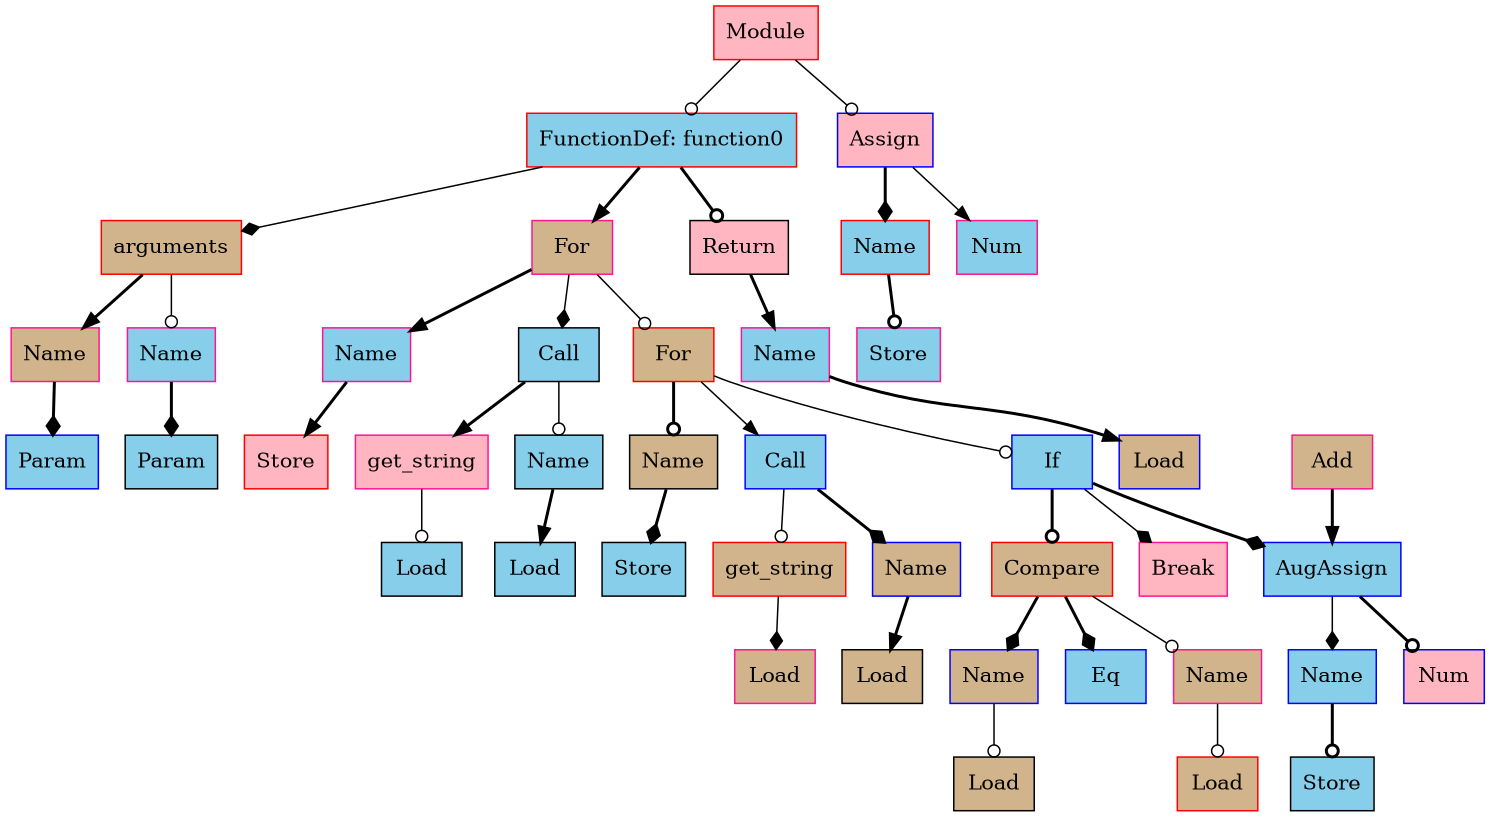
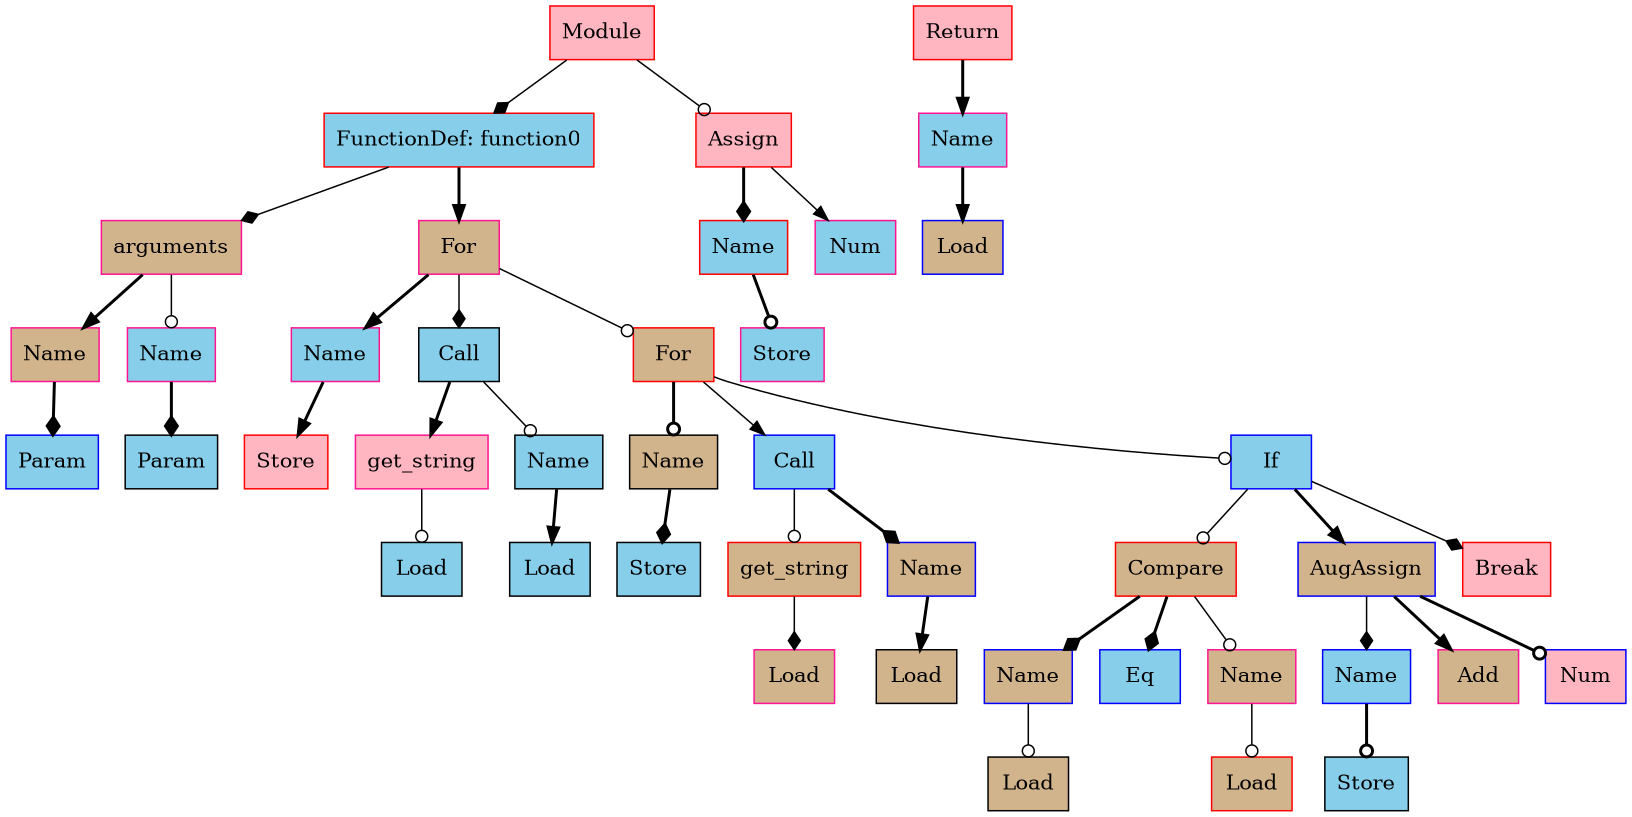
edge "Module" -> "FunctionDef: function0": arrowhead odot -> diamond
node "Assign": color blue -> red
edge "FunctionDef: function0" -> "Return": removed
node "arguments": color red -> deeppink
node "Return": color black -> red
edge "Add" -> "AugAssign": reversed
edge "If" -> "Compare": style bold -> solid
edge "If" -> "AugAssign": arrowhead diamond -> normal
node "Break": color deeppink -> red
node "AugAssign": fillcolor skyblue -> tan
